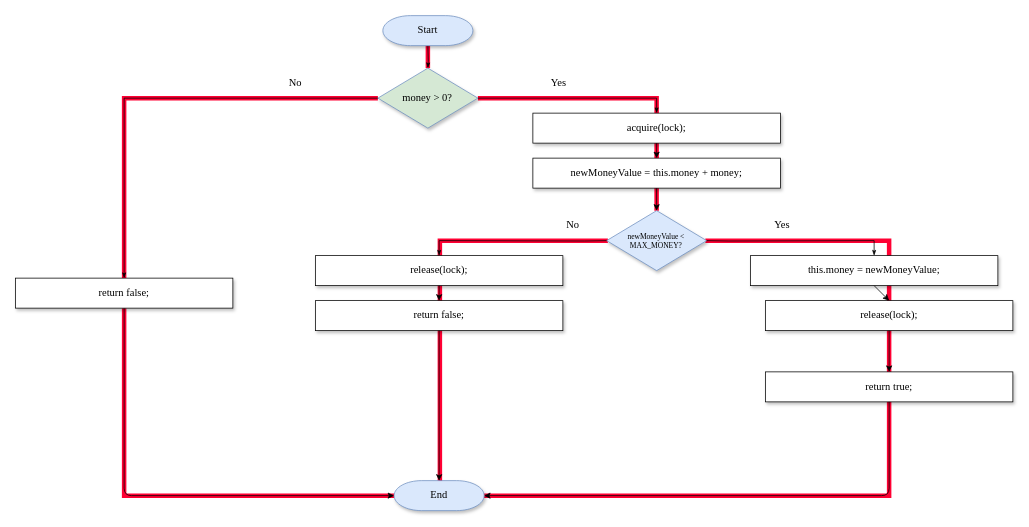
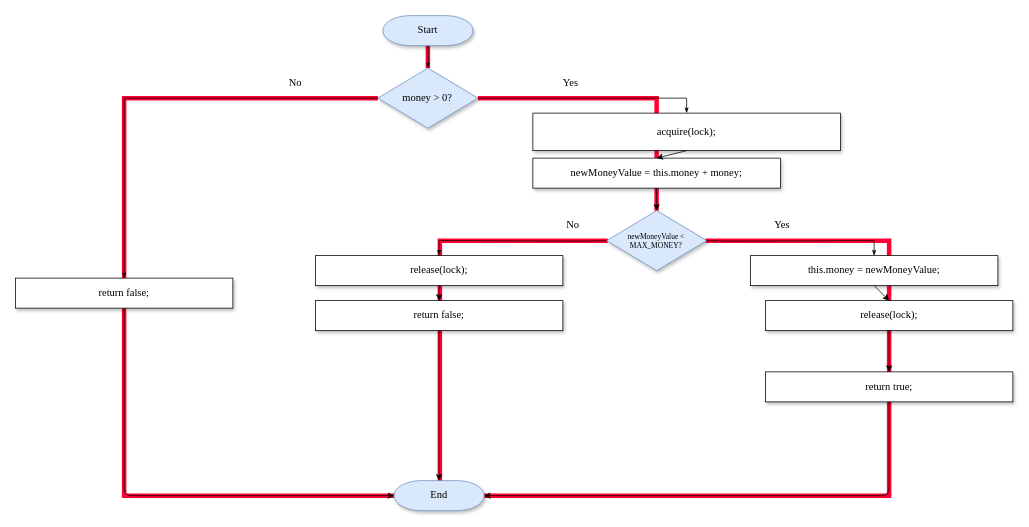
node "money > 0?": fillcolor #d5e8d4 -> #dae8fc
node "acquire(lock);": size 248x30 -> 308x38
